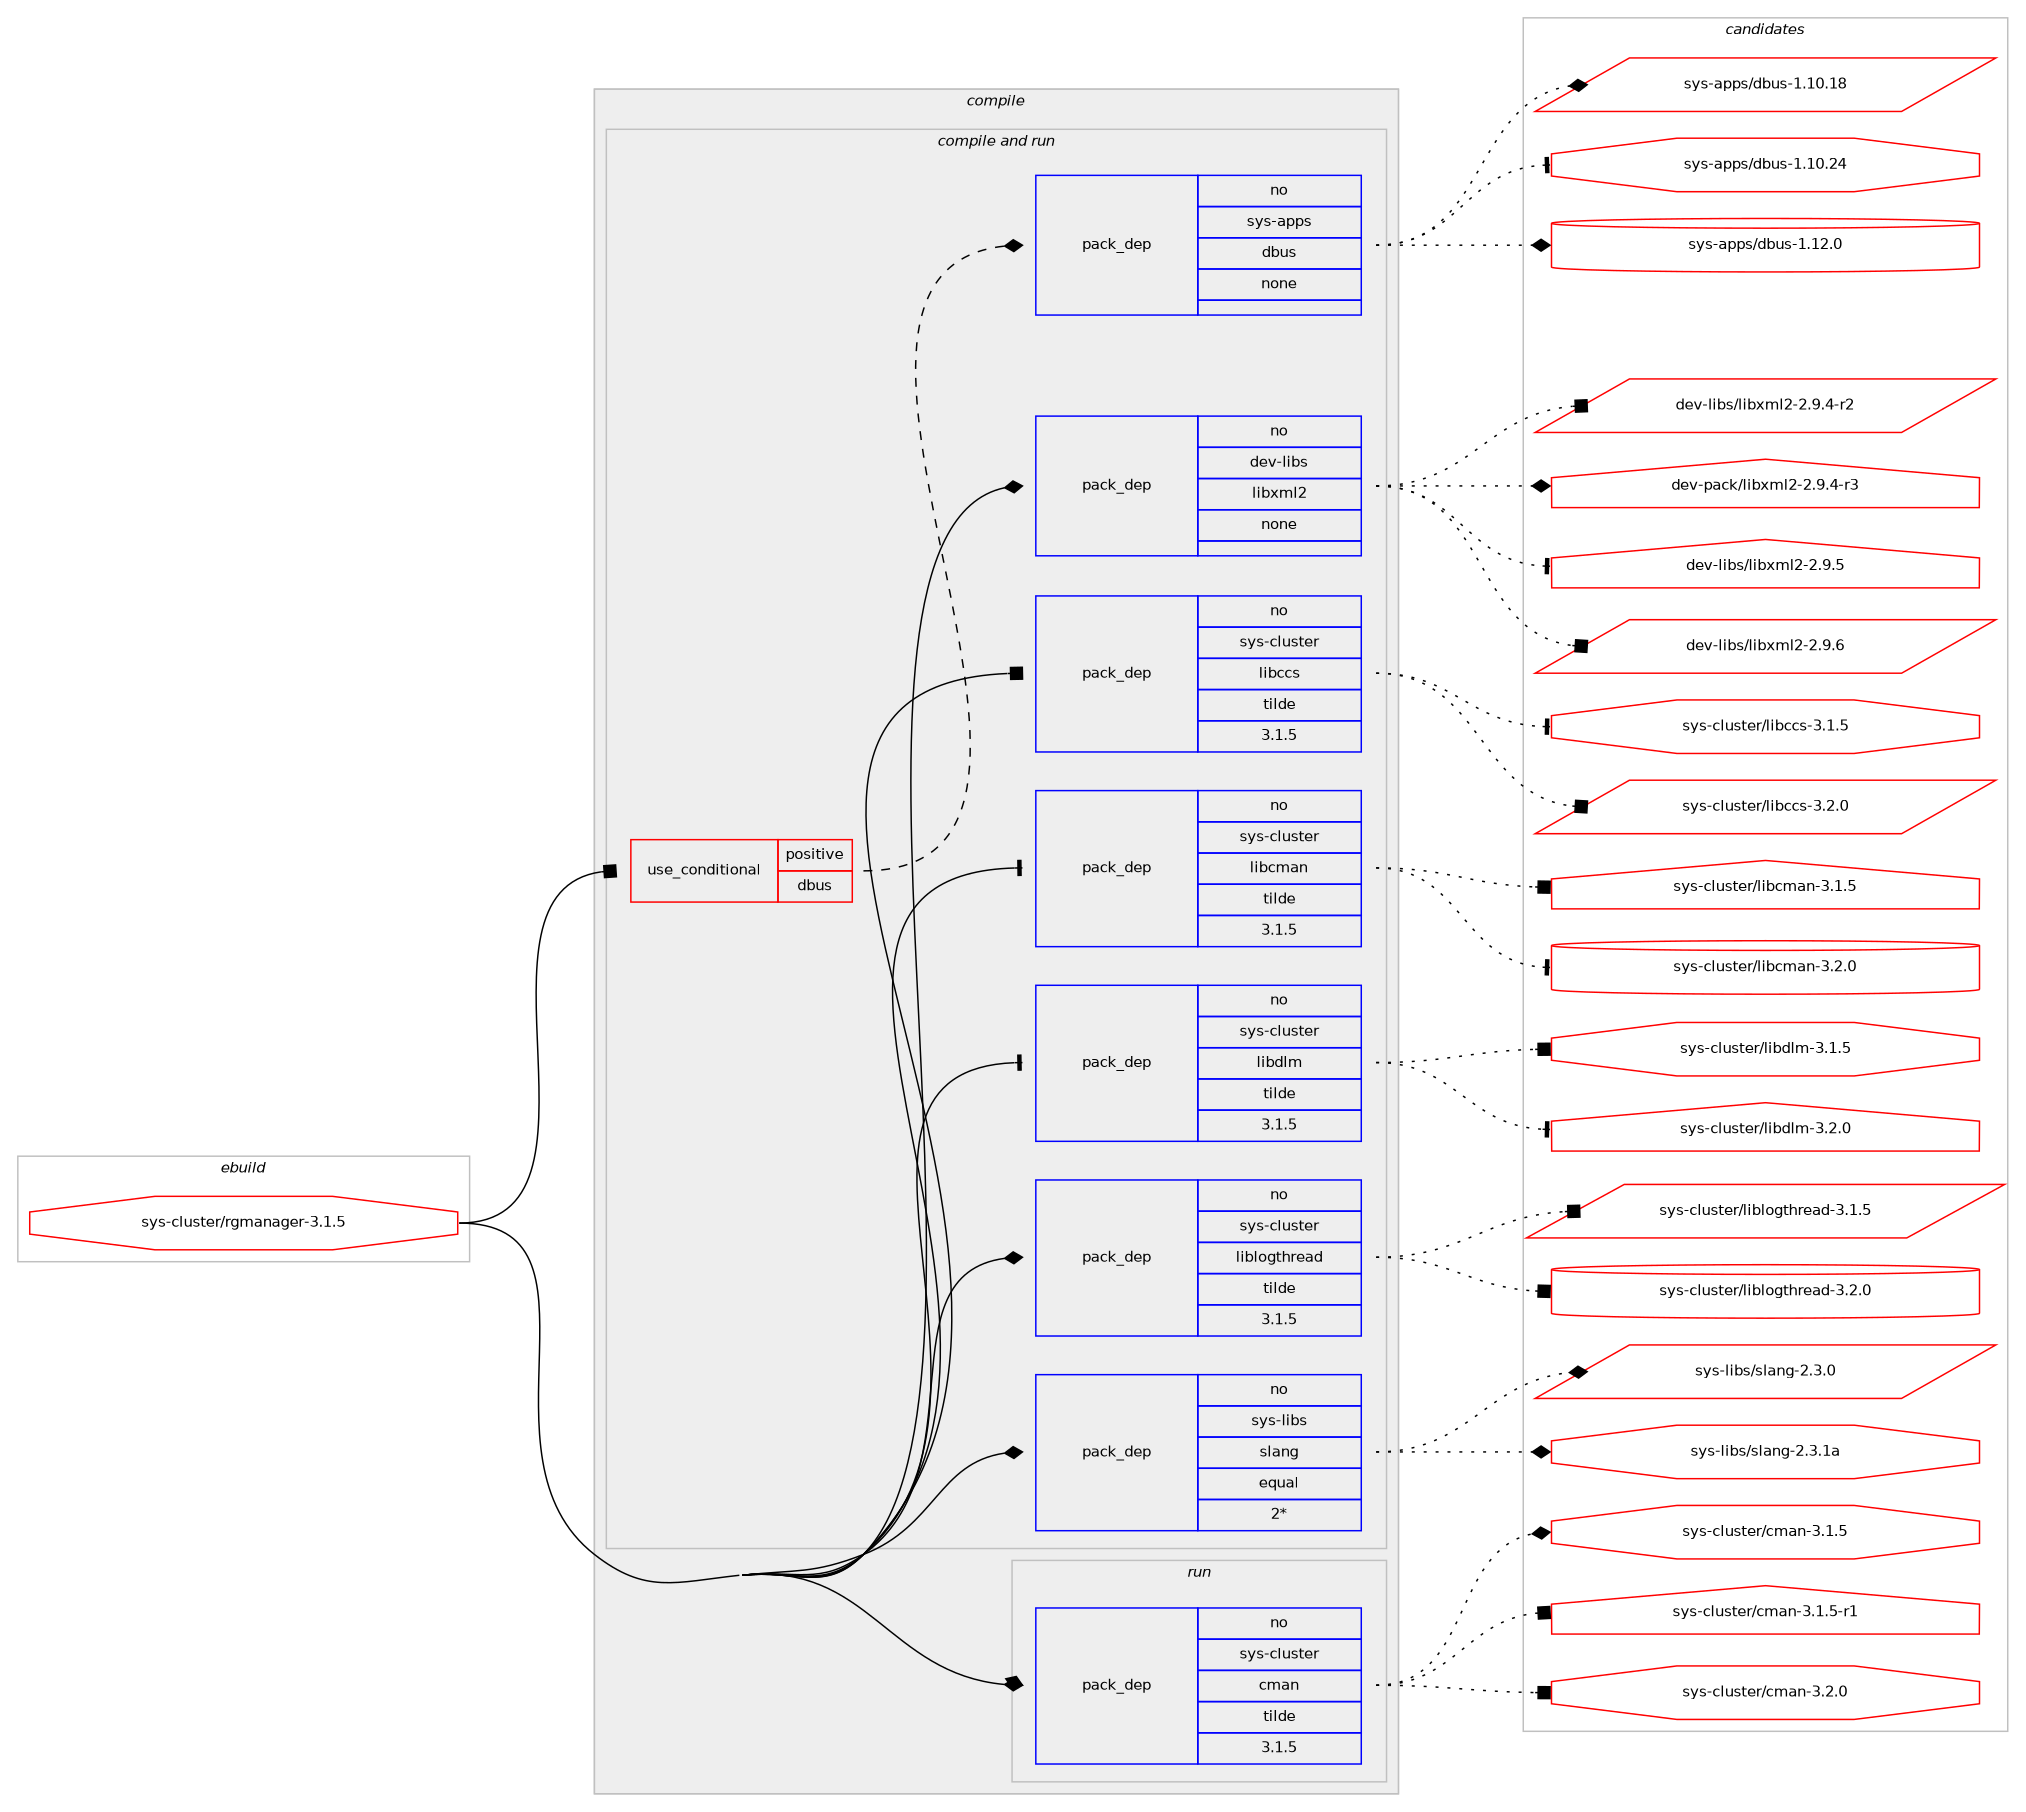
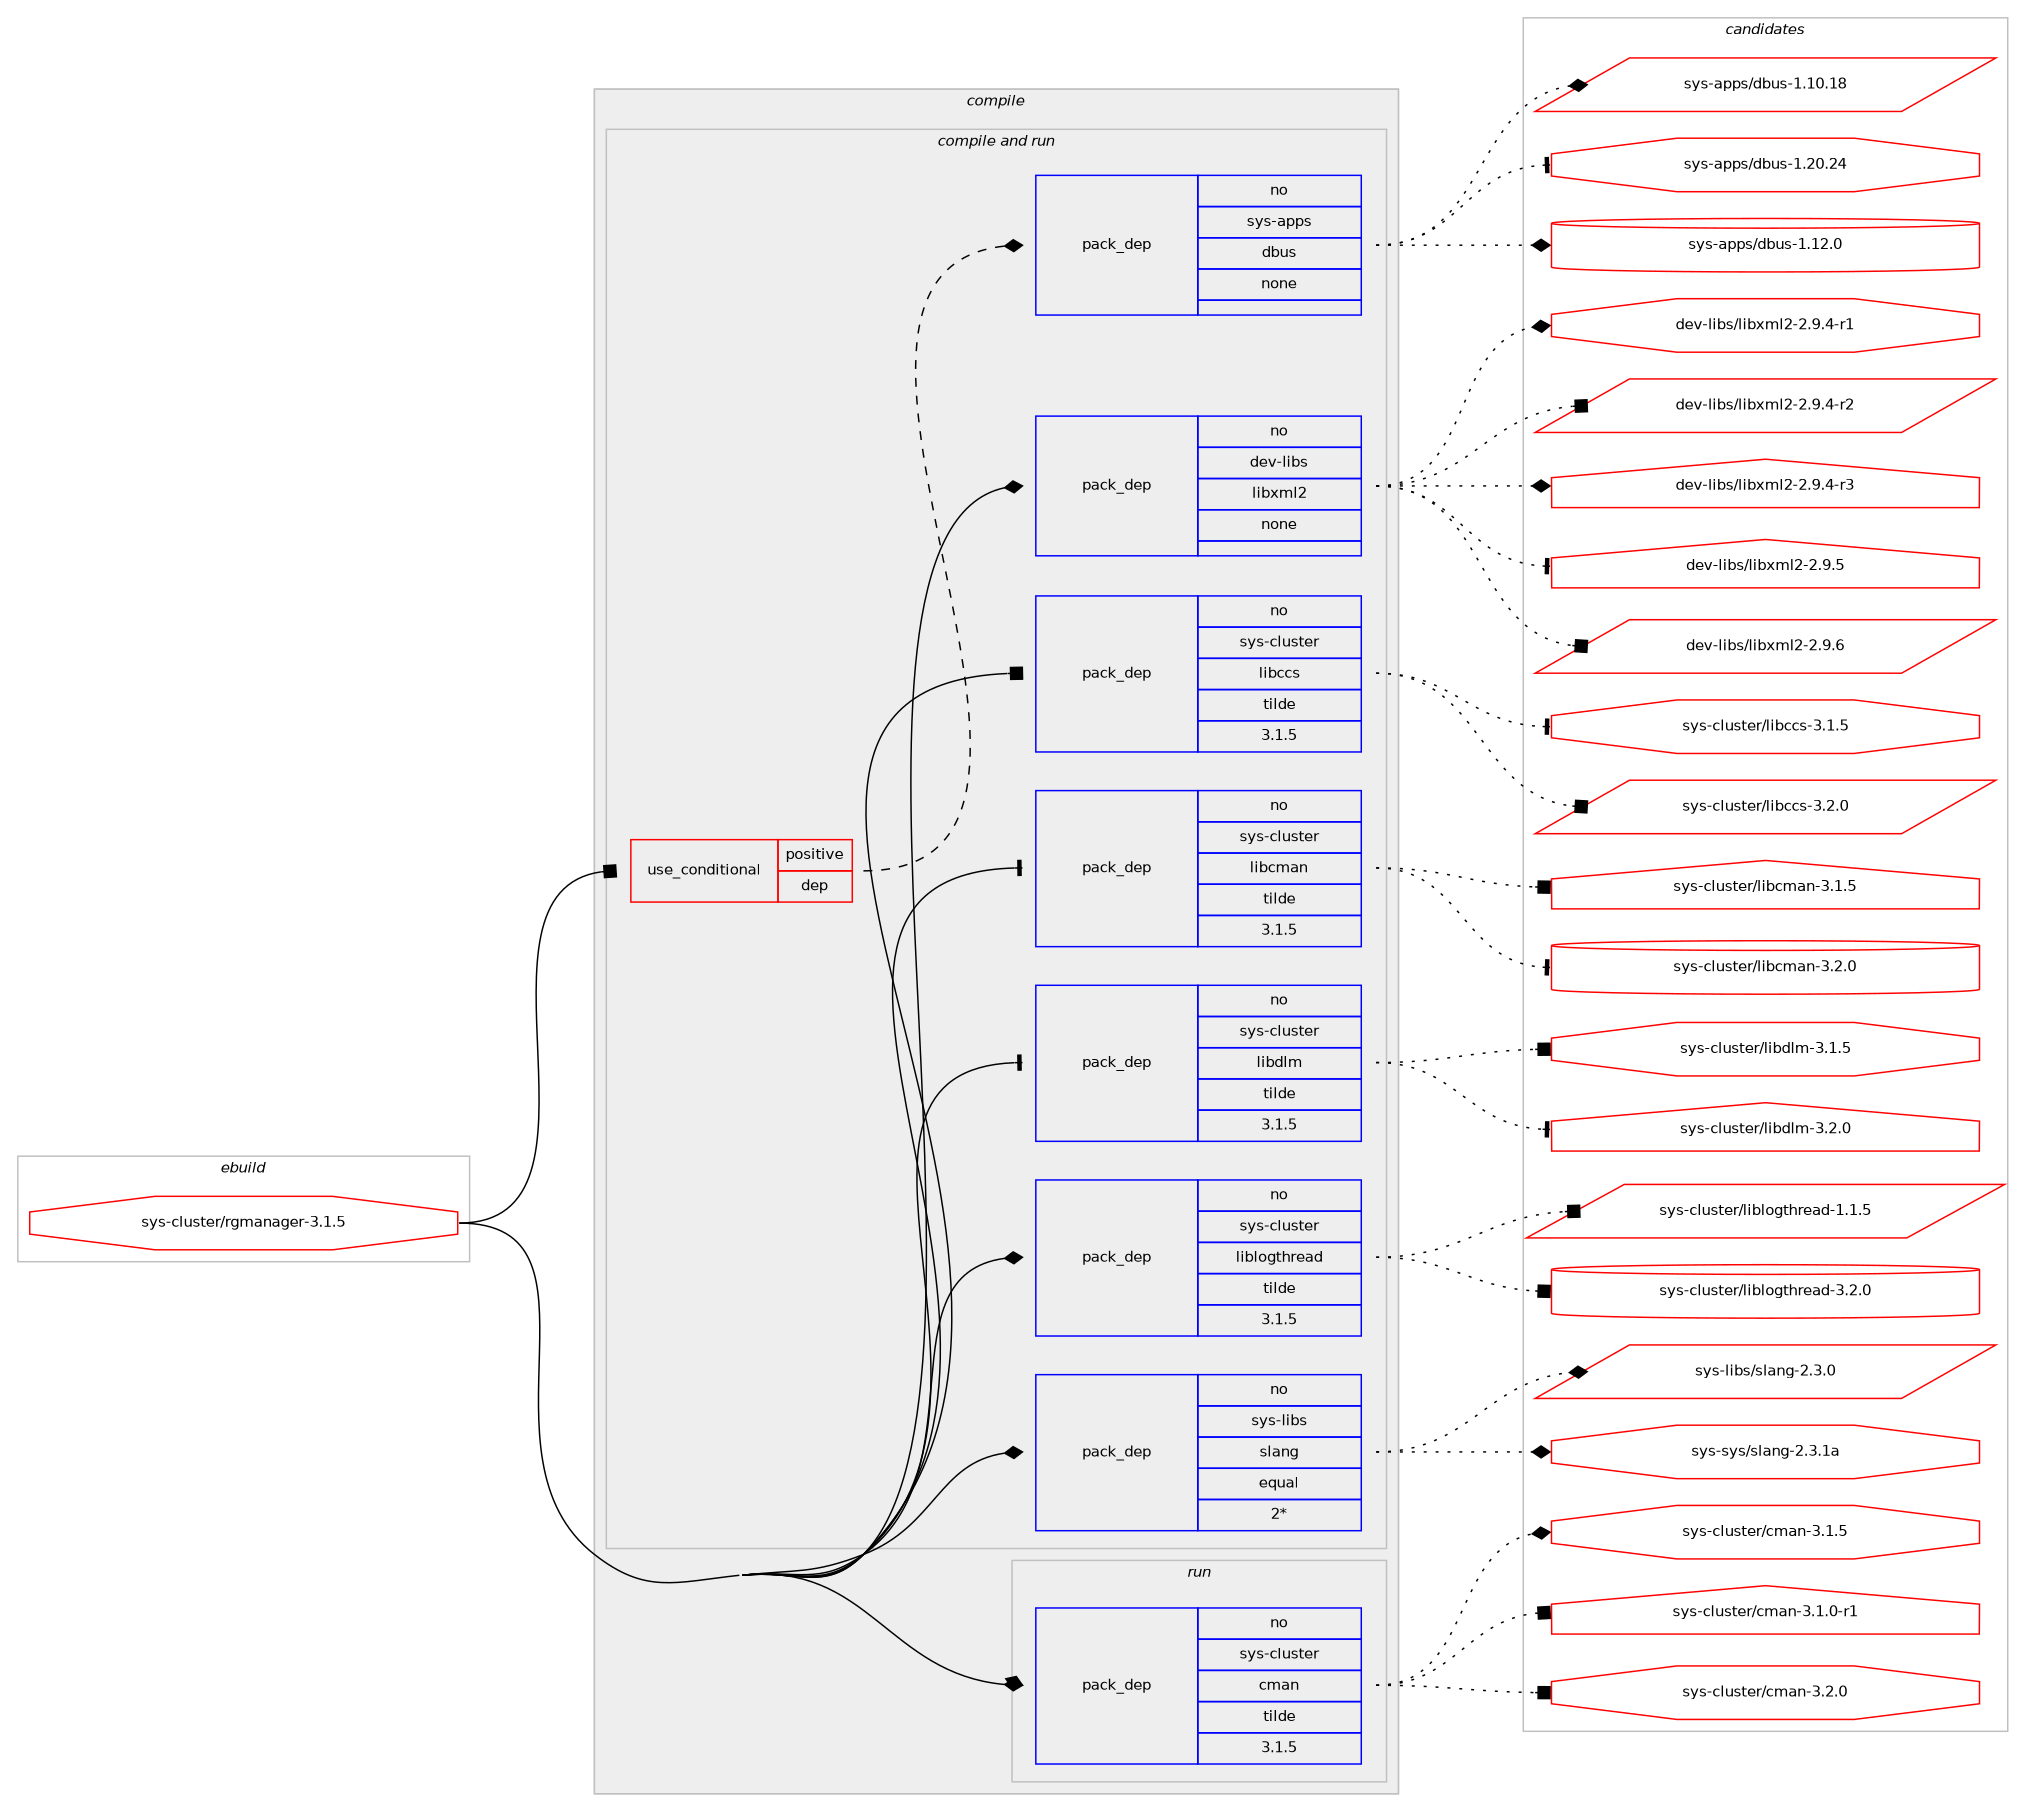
node "sys-apps/dbus-1.10.24": label "sys-apps/dbus-1.10.24" -> "sys-apps/dbus-1.20.24"
node "dev-libs/libxml2-2.9.4-r1": added
node "dev-pack/libxml2-2.9.4-r3": label "dev-pack/libxml2-2.9.4-r3" -> "dev-libs/libxml2-2.9.4-r3"
node "use_conditional": text "dbus" -> "dep"
node "sys-cluster/liblogthread-3.1.5": label "sys-cluster/liblogthread-3.1.5" -> "sys-cluster/liblogthread-1.1.5"
node "sys-libs/slang-2.3.1a": label "sys-libs/slang-2.3.1a" -> "sys-sys/slang-2.3.1a"
node "sys-cluster/cman-3.1.5-r1": label "sys-cluster/cman-3.1.5-r1" -> "sys-cluster/cman-3.1.0-r1"
